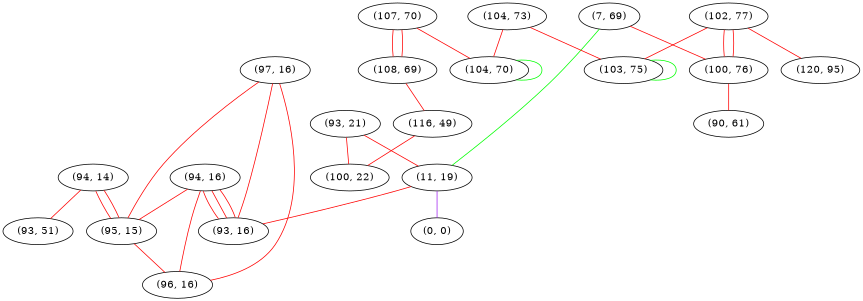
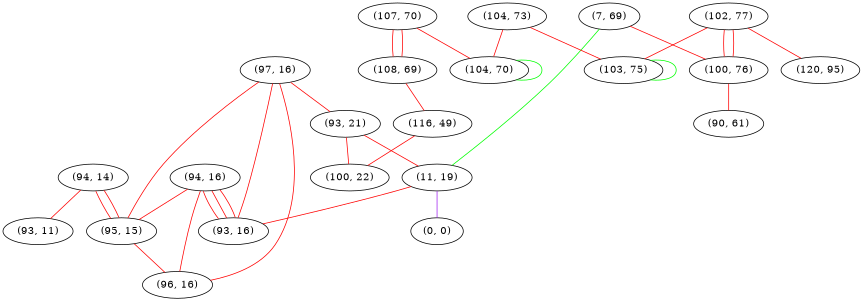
edge "(97, 16)" -- "(93, 21)": added
node "(93, 51)": label "(93, 51)" -> "(93, 11)"
